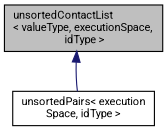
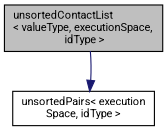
edge "unsortedPairs< execution Space, idType >" -> "unsortedContactList < valueType, executionSpace, idType >": reversed
